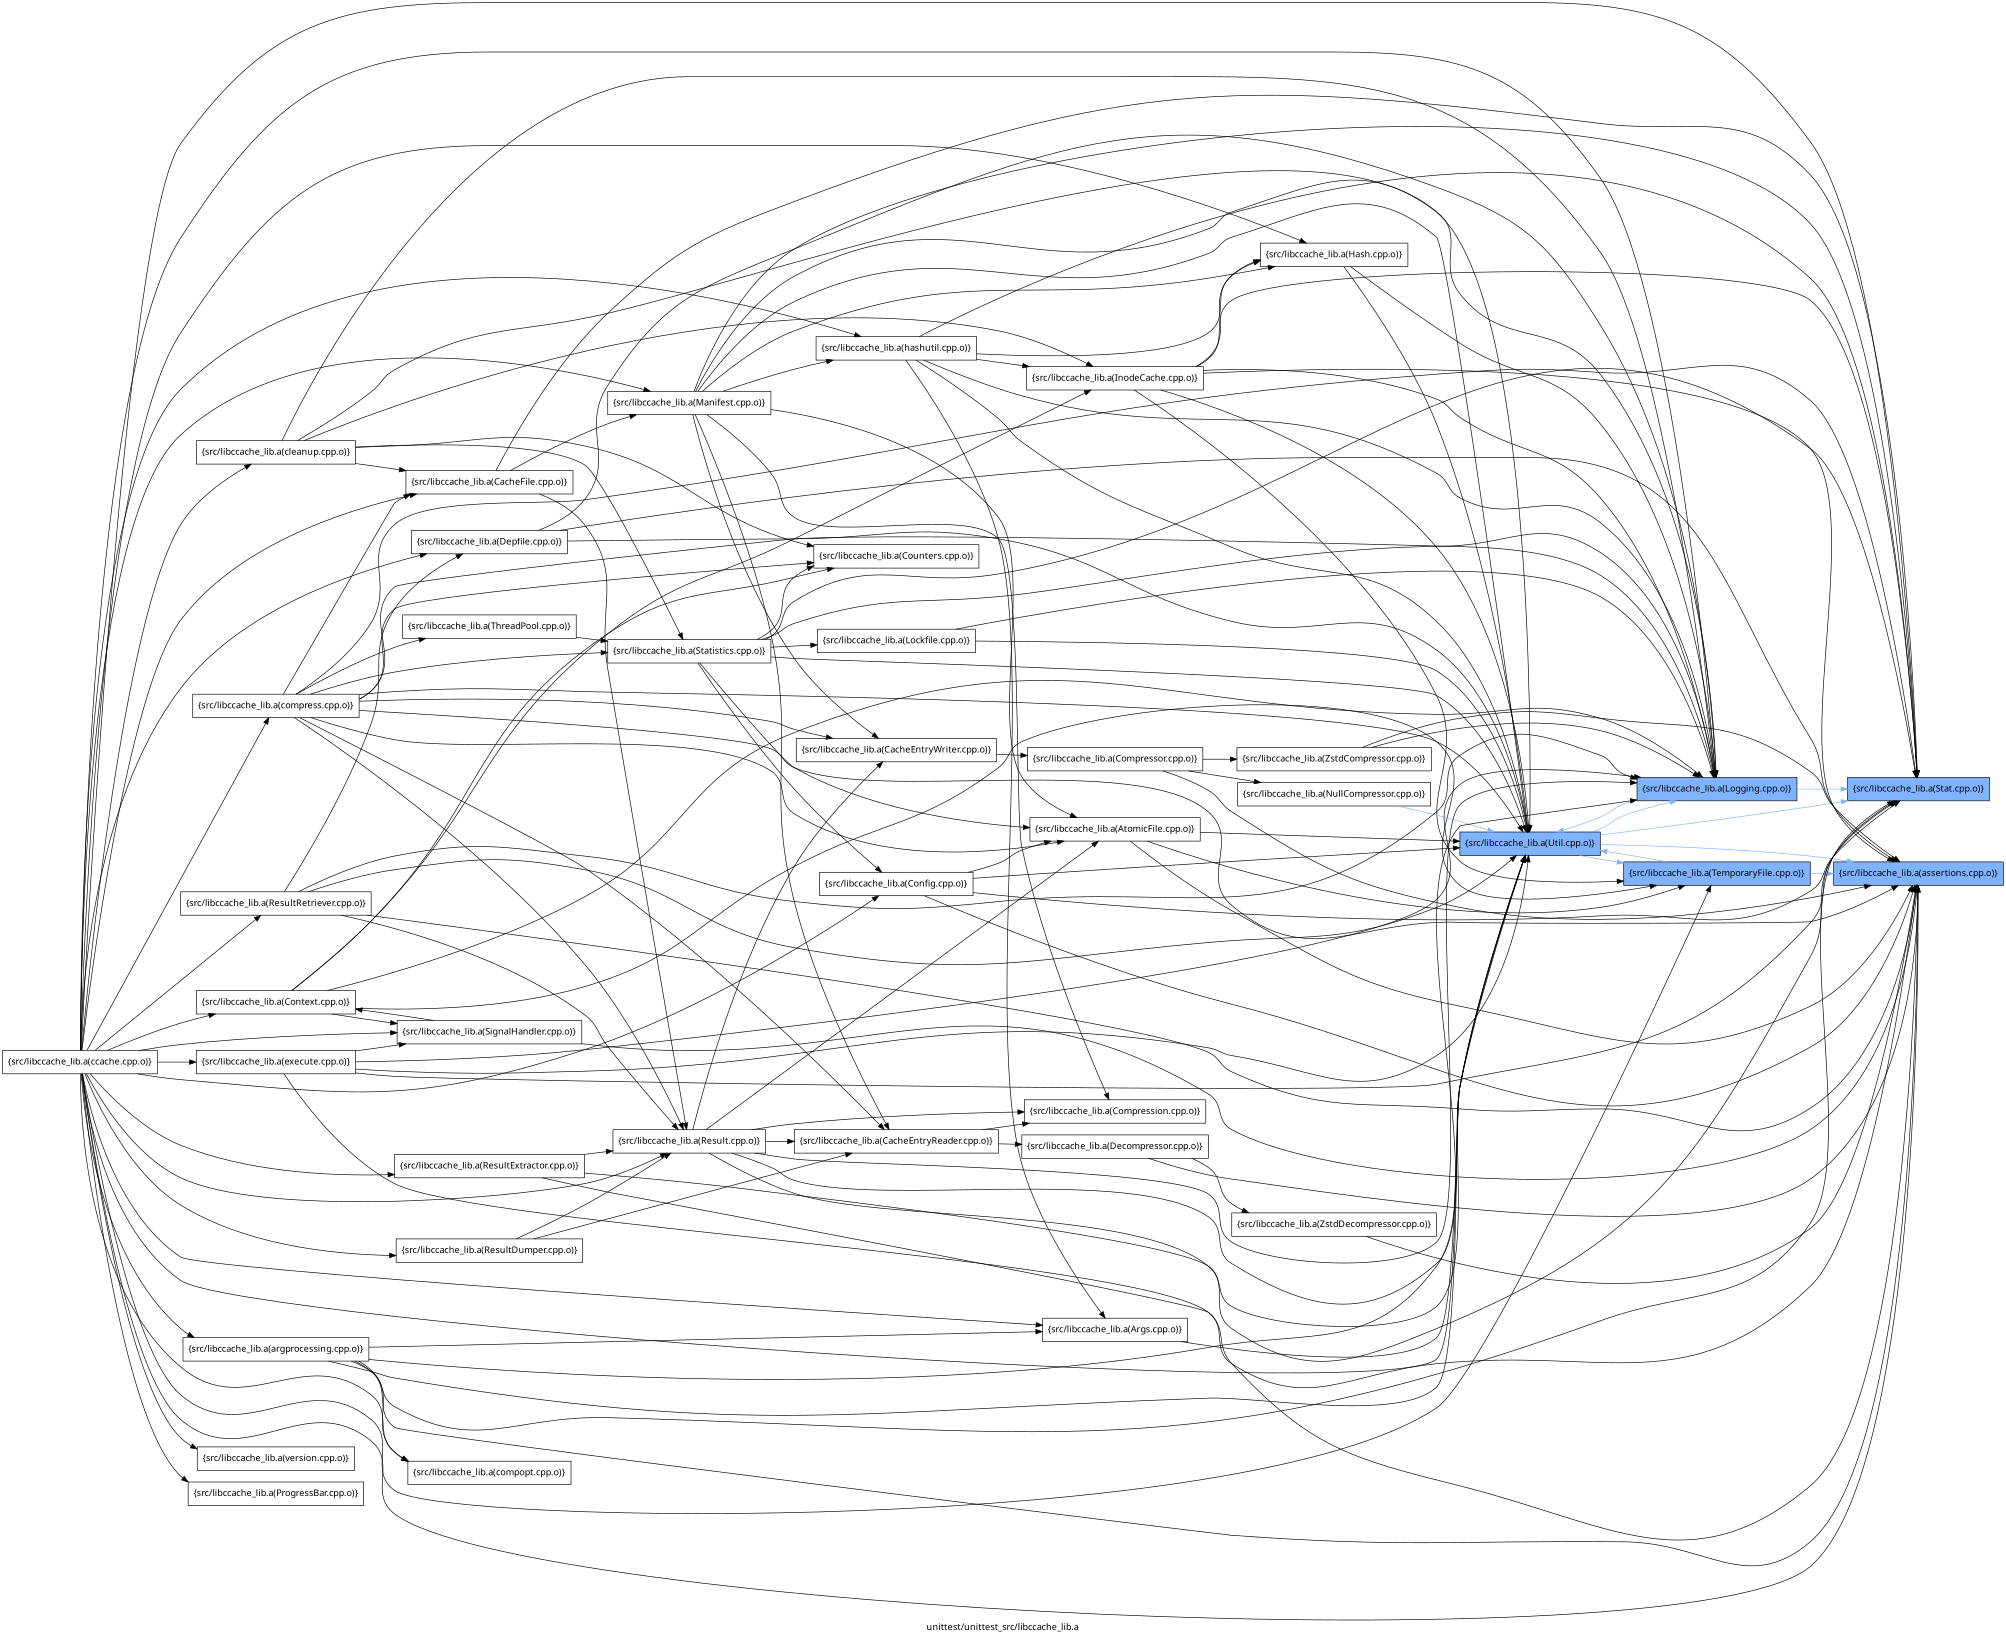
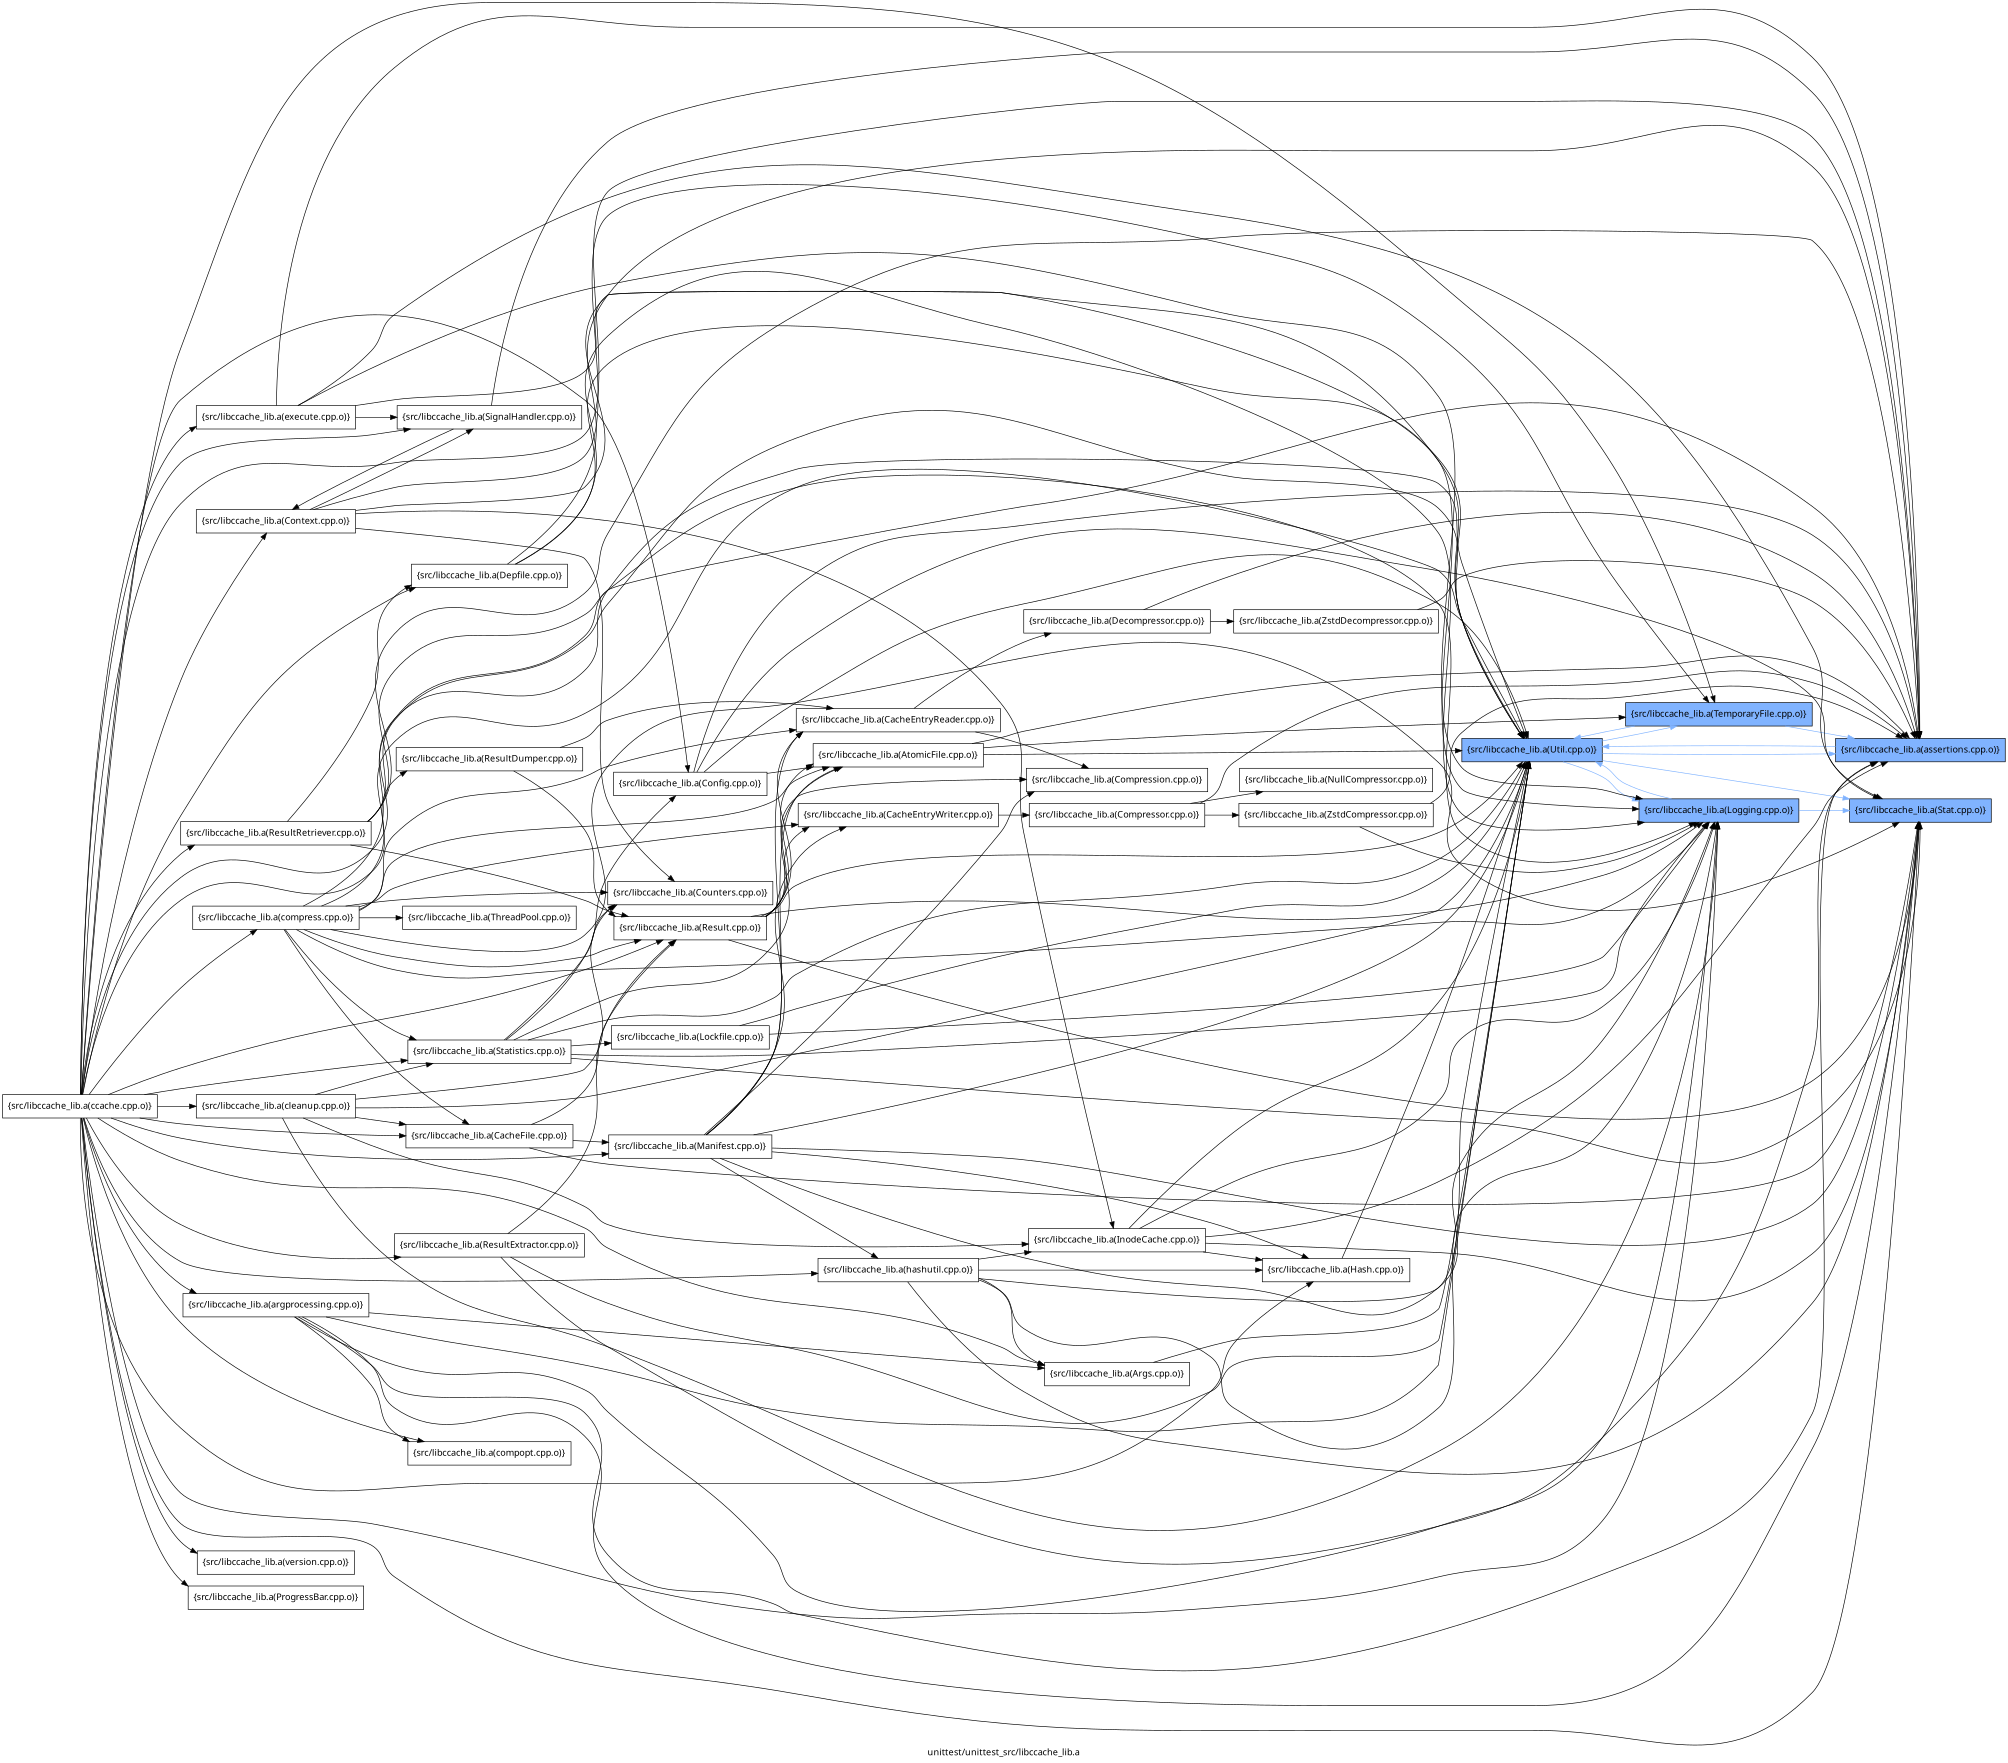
edge "{src/libccache_lib.a(Hash.cpp.o)}" -> "{src/libccache_lib.a(Logging.cpp.o)}": removed
edge "{src/libccache_lib.a(ThreadPool.cpp.o)}" -> "{src/libccache_lib.a(Statistics.cpp.o)}": now "{src/libccache_lib.a(ccache.cpp.o)}" -> "{src/libccache_lib.a(Statistics.cpp.o)}"
edge "{src/libccache_lib.a(InodeCache.cpp.o)}" -> "{src/libccache_lib.a(TemporaryFile.cpp.o)}": removed
edge "{src/libccache_lib.a(NullCompressor.cpp.o)}" -> "{src/libccache_lib.a(Util.cpp.o)}": now "{src/libccache_lib.a(assertions.cpp.o)}" -> "{src/libccache_lib.a(Util.cpp.o)}"
